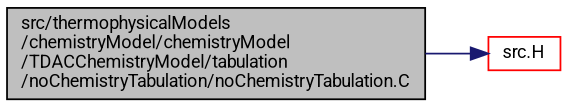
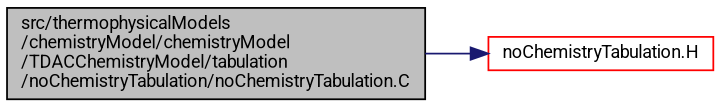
node "src.H": label "src.H" -> "noChemistryTabulation.H"
